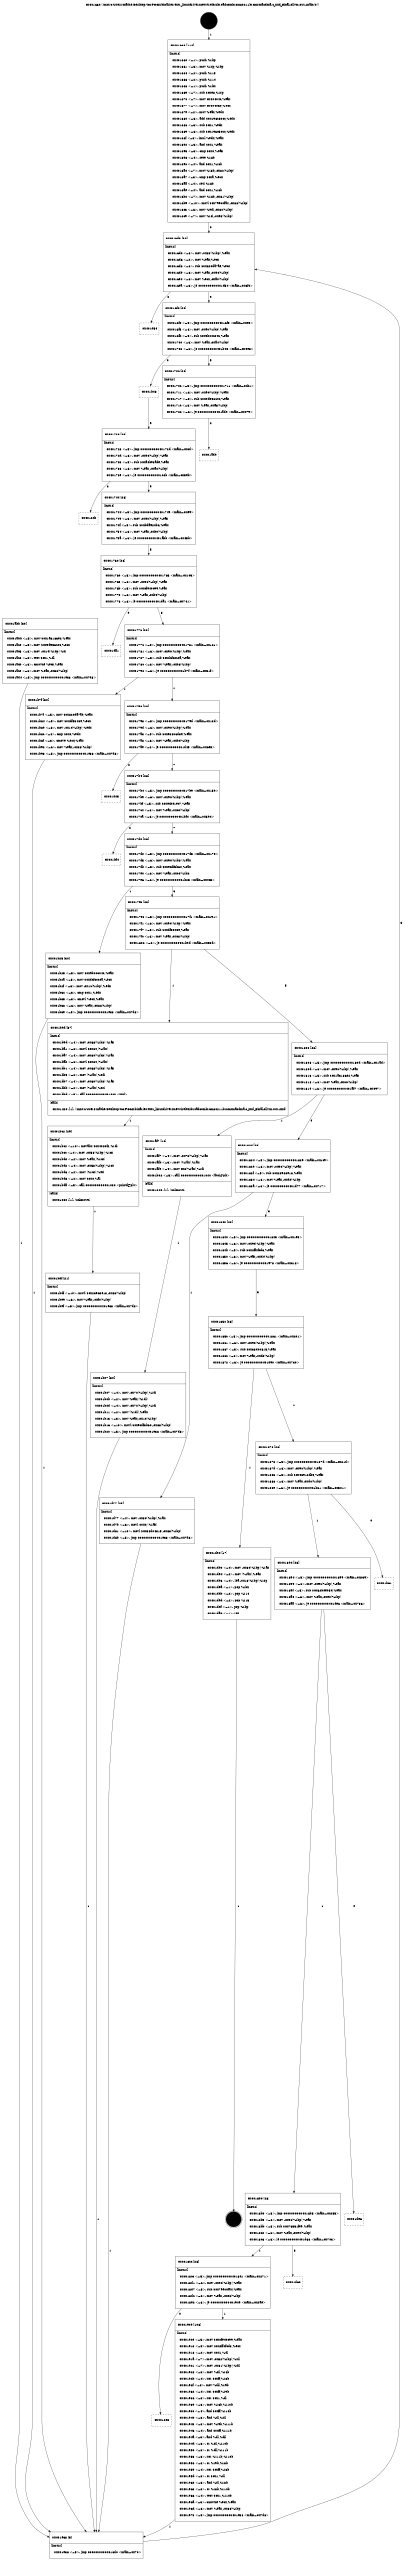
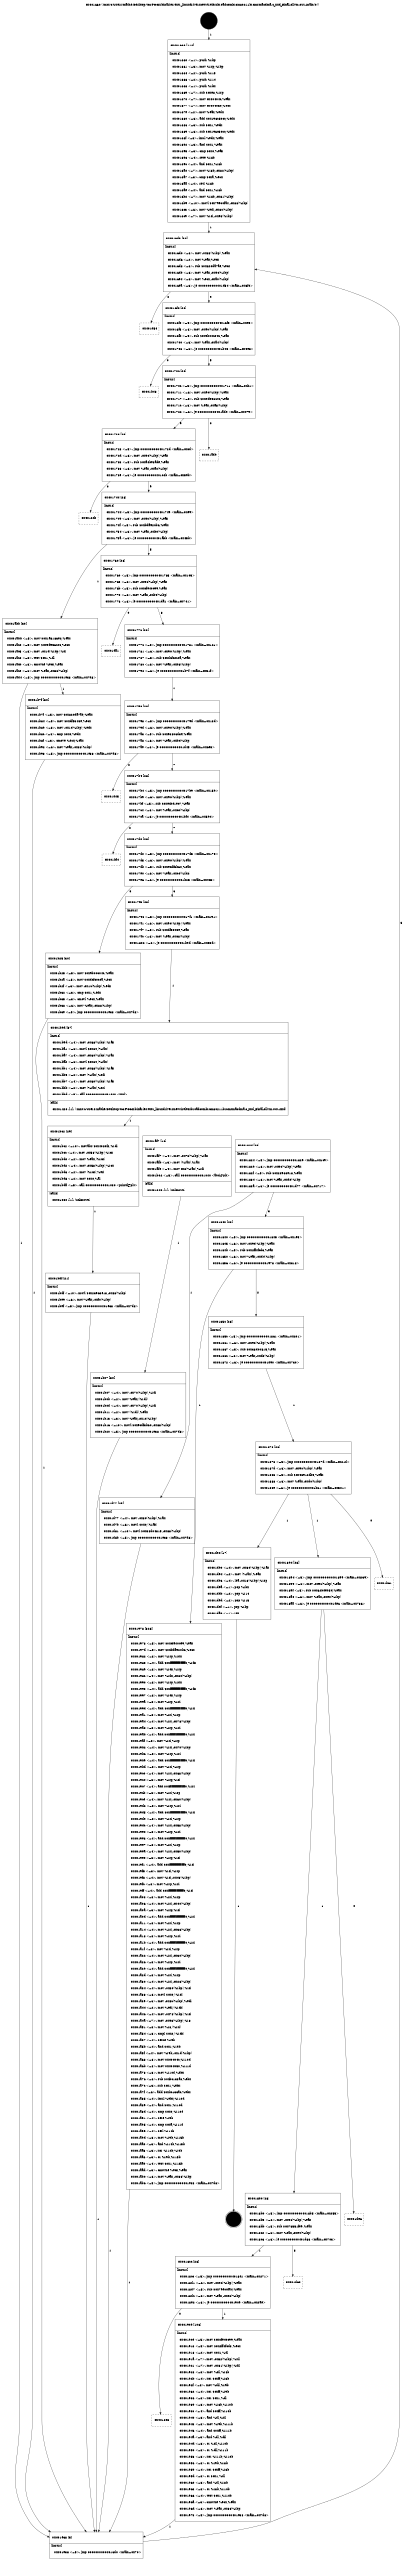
edge "0x401660 [112]" -> "0x4016d0 [32]": label " 0" -> " 1"
edge "0x401b43" -> "0x401728 [28]": now "0x40170c [28]" -> "0x401728 [28]"
edge "0x401744 [28]" -> "0x401abb [30]": added, label "1"
edge "0x40177c [28]" -> "0x401b7f [30]": now "0x401abb [30]" -> "0x401b7f [30]"
edge "0x4017d0 [28]" -> "0x401b25 [30]": label " 1" -> " 3"
node "0x401808 [28]": removed
edge "0x401840 [28]" -> "0x40185c [28]": label " 9" -> " 2"
edge "0x40185c [28]" -> "0x401d90 [17]": now "0x401878 [28]" -> "0x401d90 [17]"
node "0x401978 [323]": added
